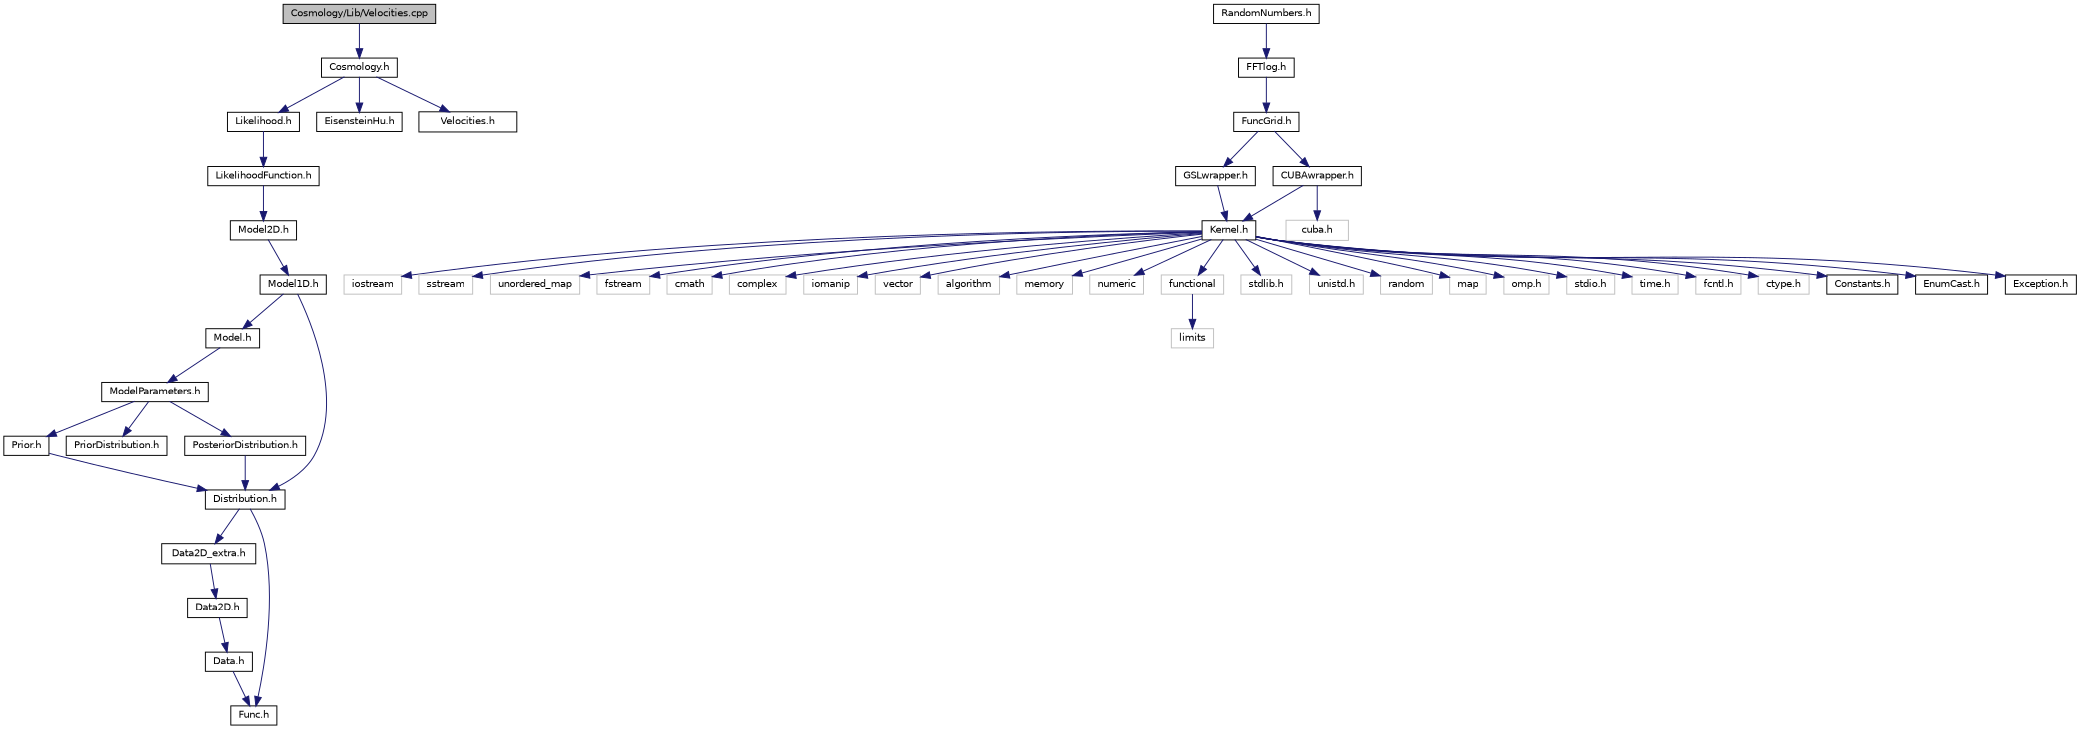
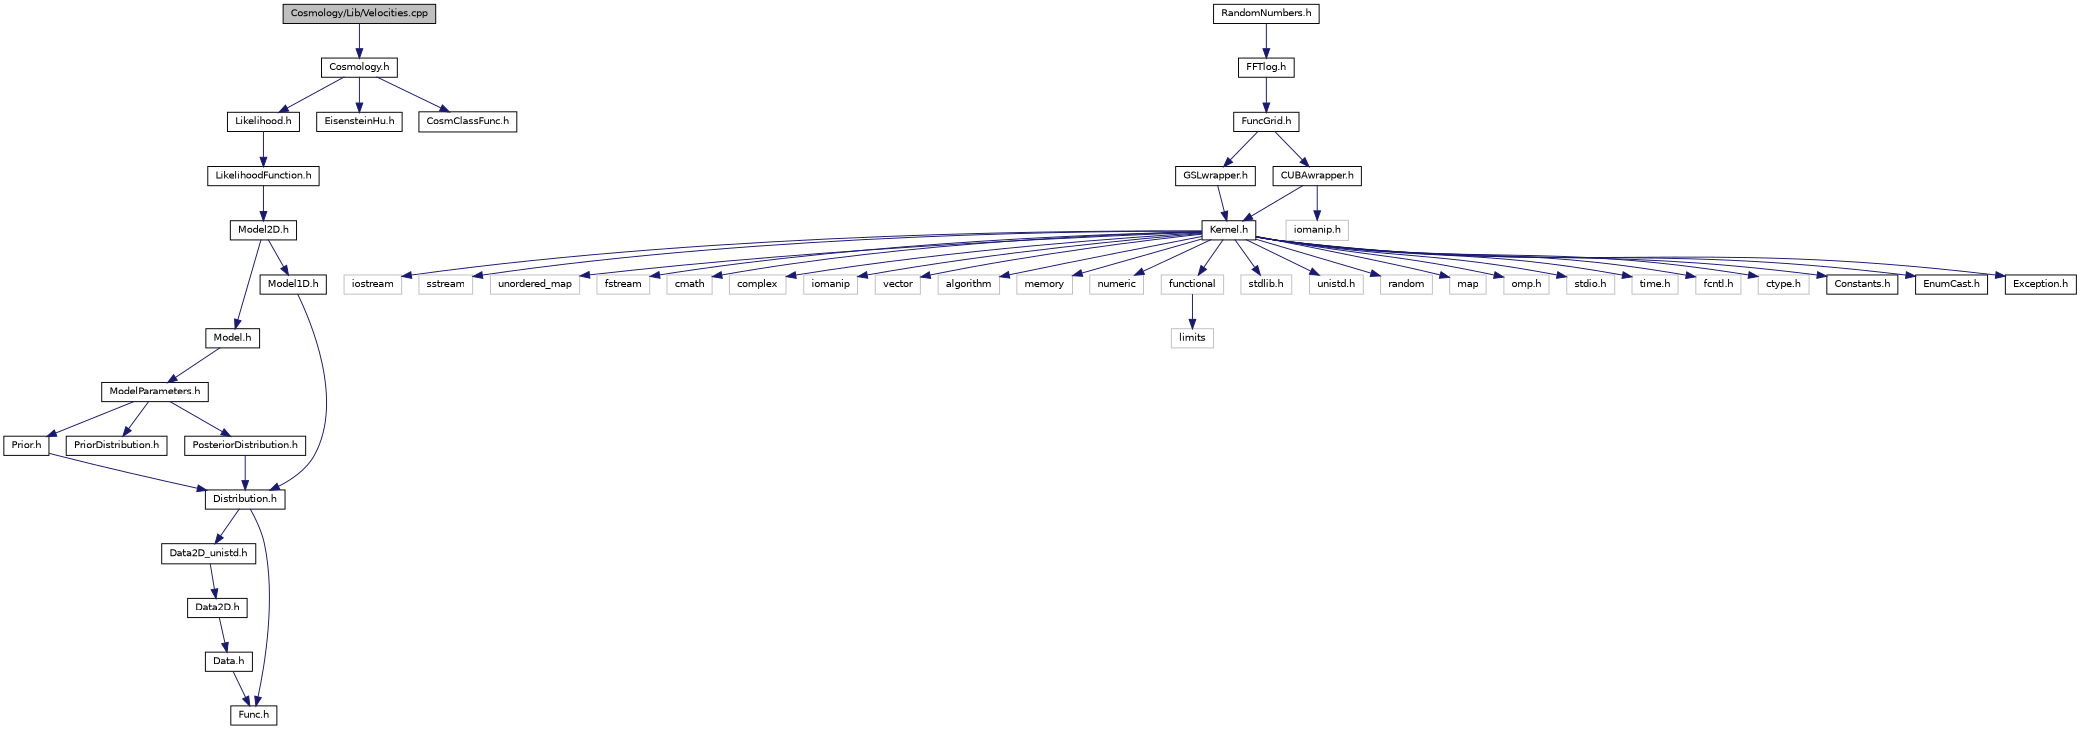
node "Velocities.h": label "Velocities.h" -> "CosmClassFunc.h"
node "cuba.h": label "cuba.h" -> "iomanip.h"
edge "Model1D.h" -> "Model.h": now "Model2D.h" -> "Model.h"
node "Data2D_extra.h": label "Data2D_extra.h" -> "Data2D_unistd.h"
